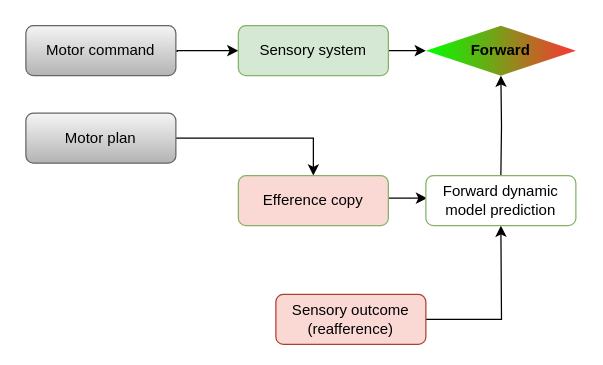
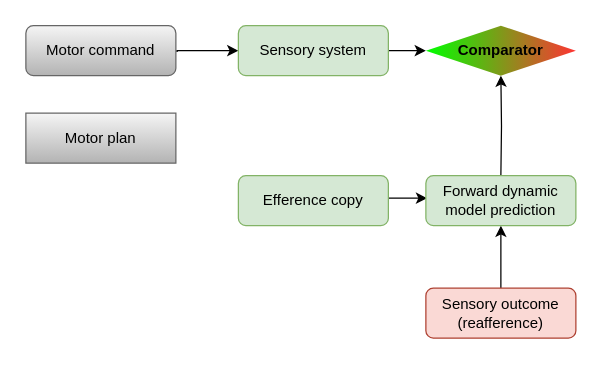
node "Forward": label "Forward" -> "Comparator"
node "Motor plan": shape rounded rectangle -> rectangle
edge "Motor plan" -> "Efference copy": removed
node "Efference copy": fillcolor #fad9d5 -> #d5e8d4
node "Forward dynamic model prediction": fillcolor #ffffff -> #d5e8d4
node "Sensory outcome (reafference)": moved (351, 319) -> (501, 313)
